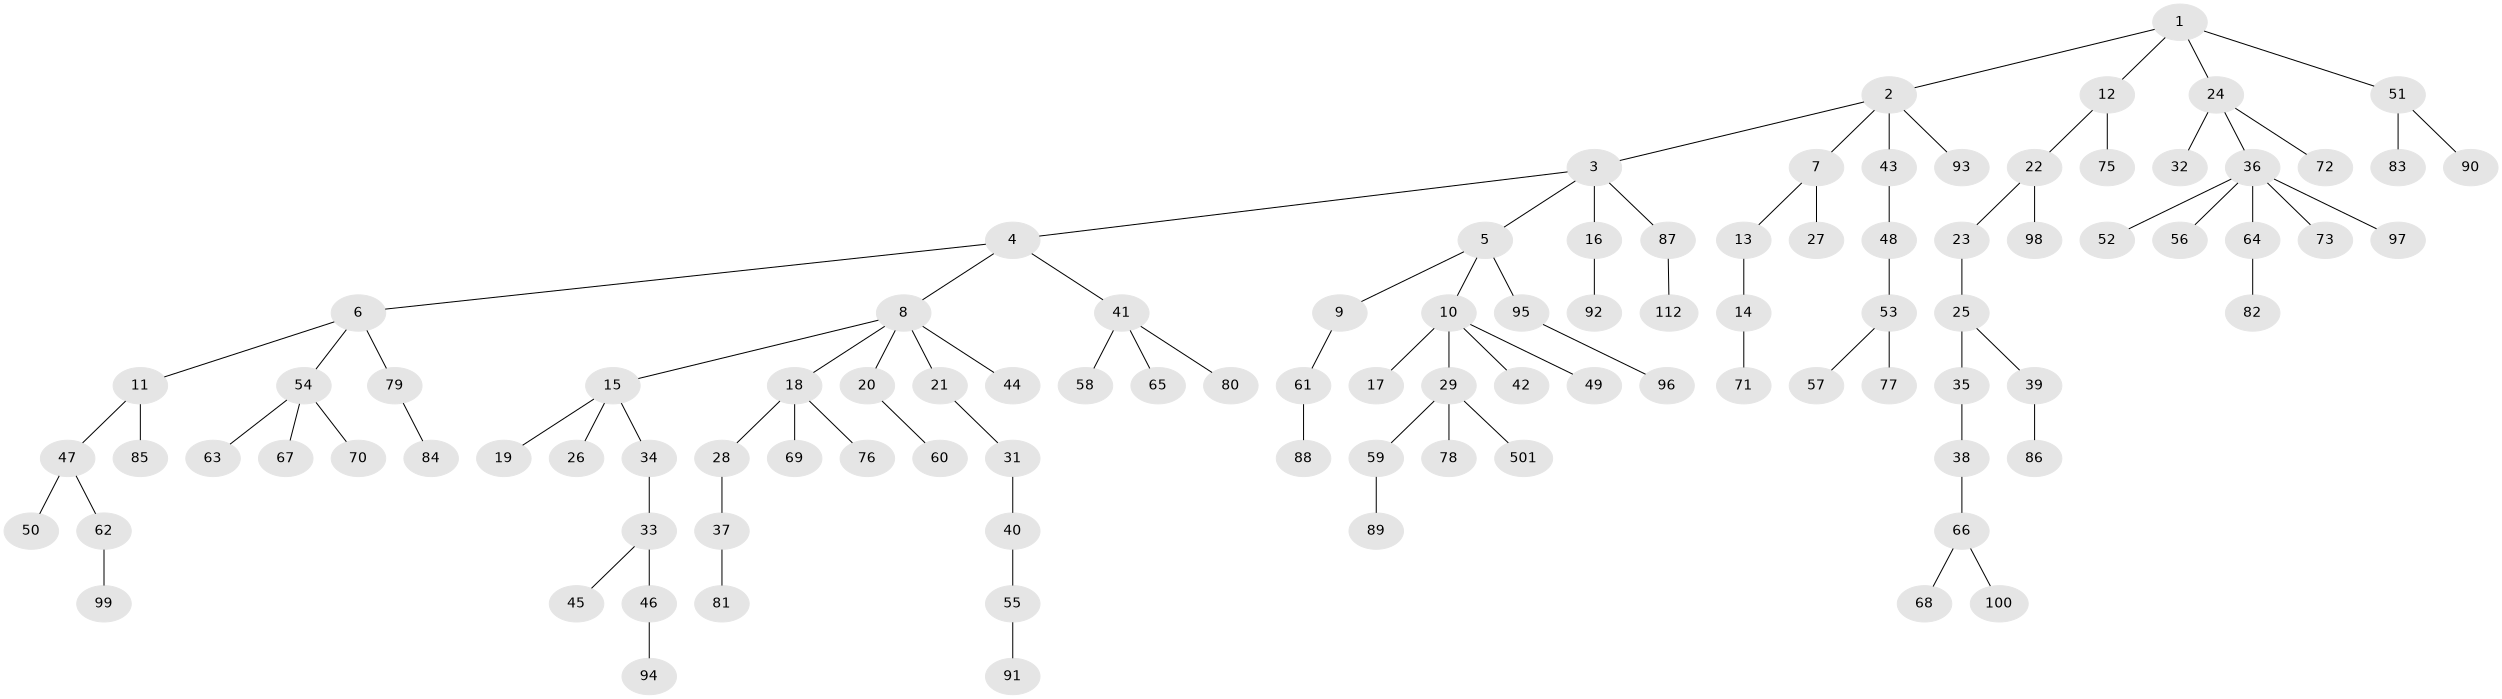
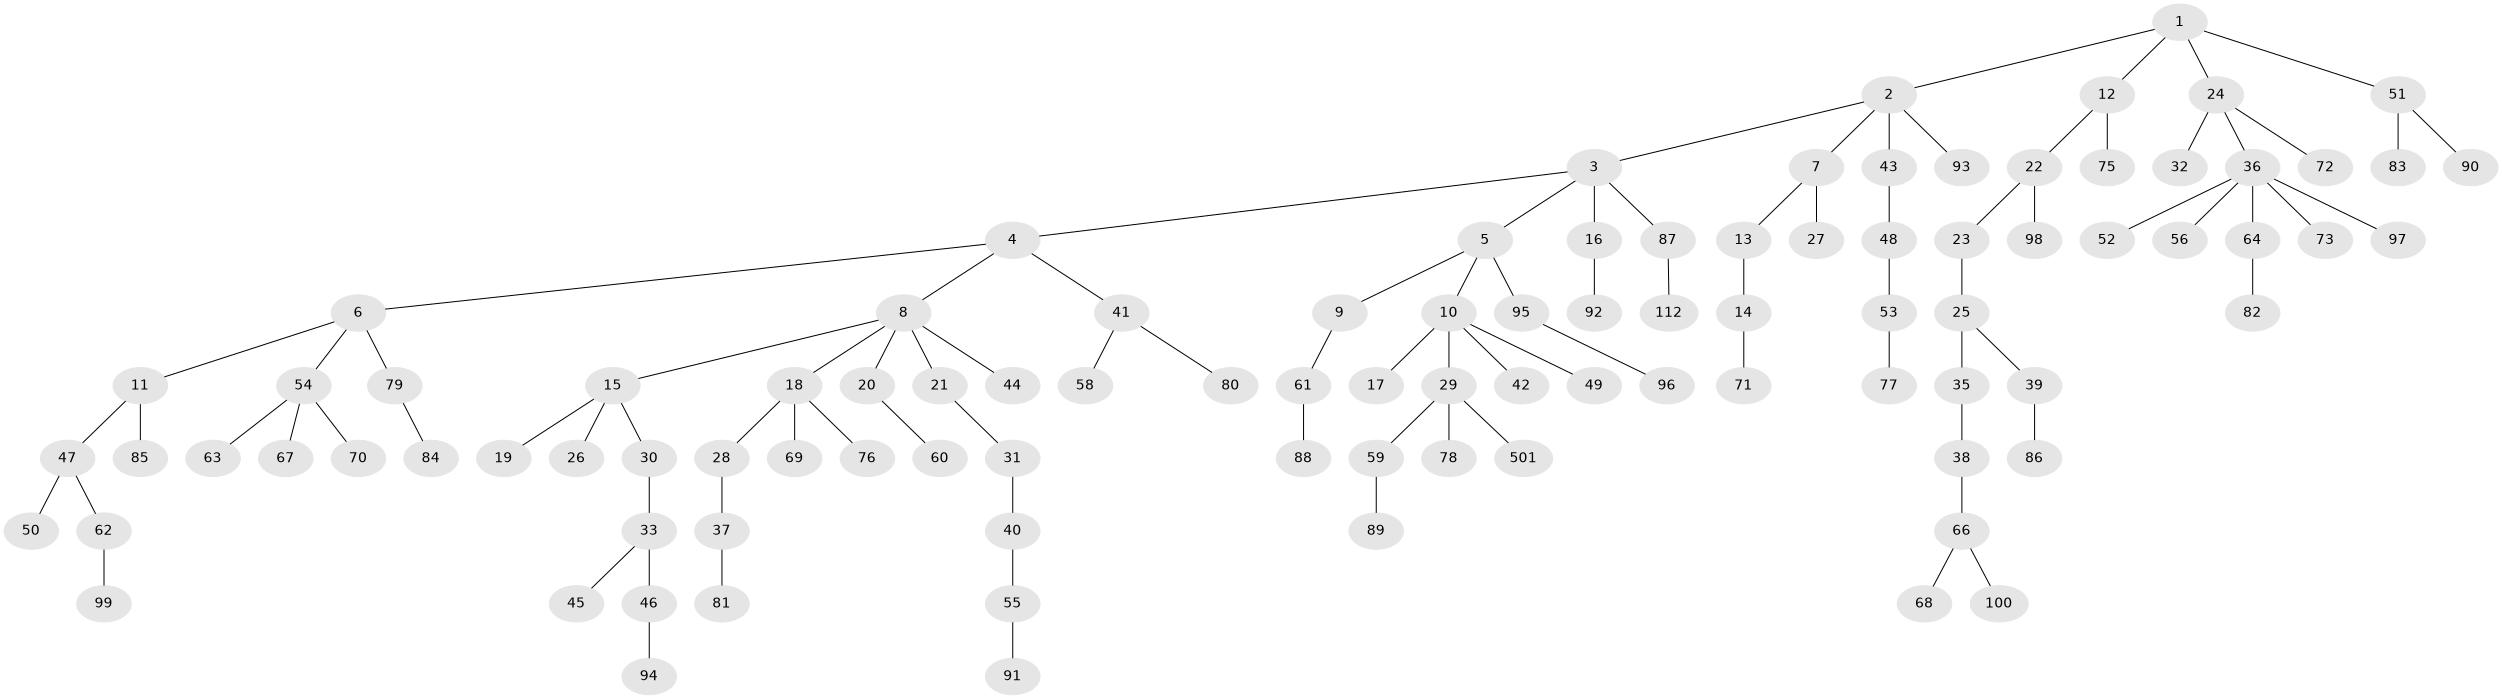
node "65": removed
node "57": removed
node "34": label "34" -> "30"
